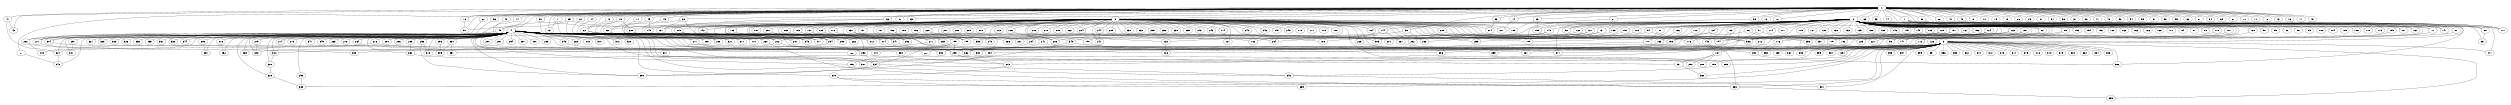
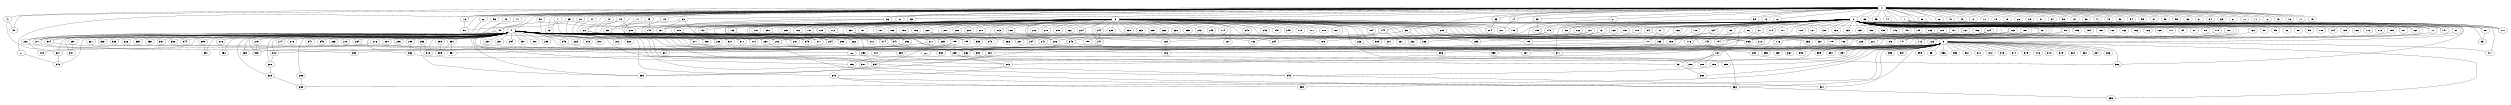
edge "2" -- "140": now "78" -- "140"
edge "252" -- "307": added
